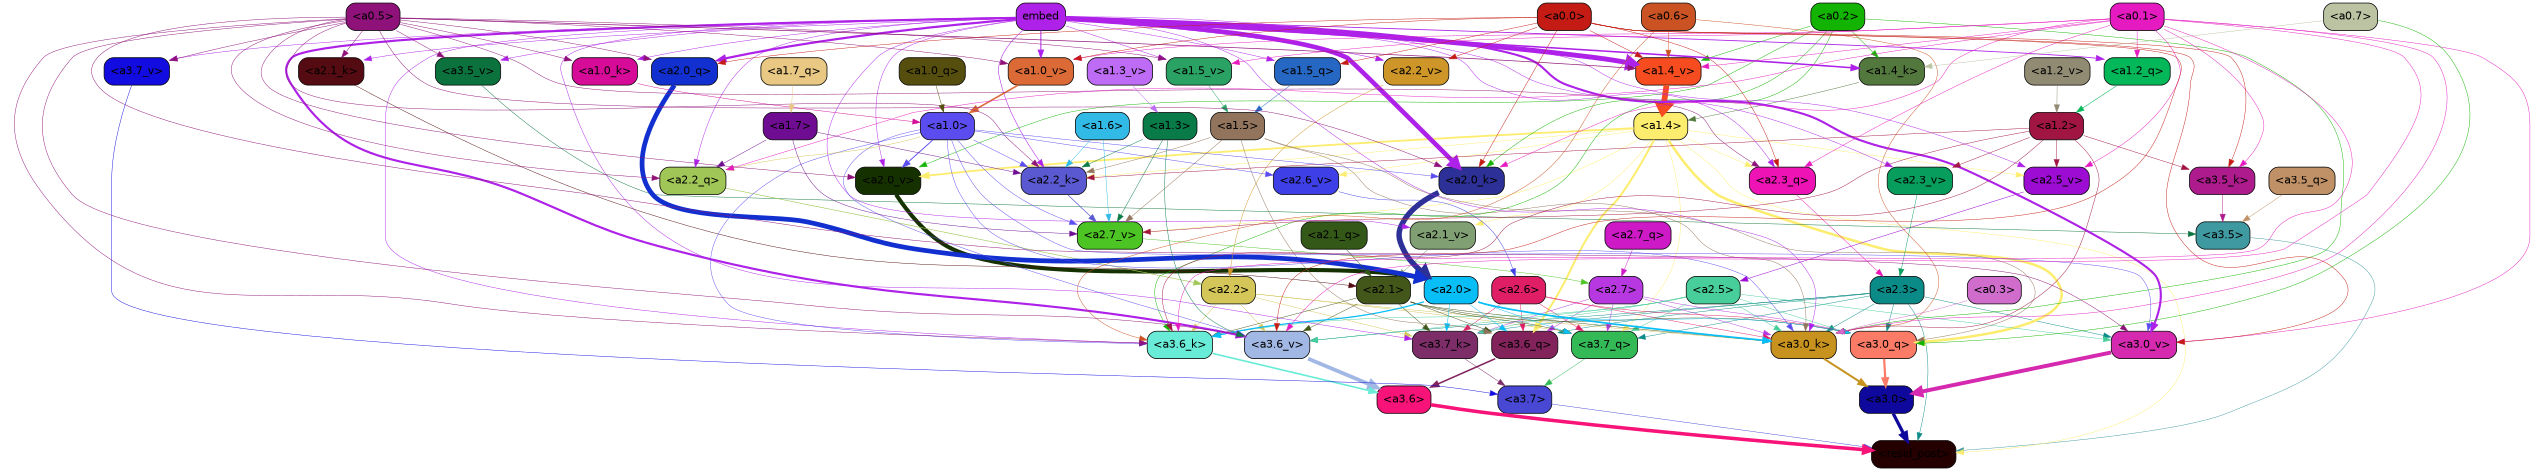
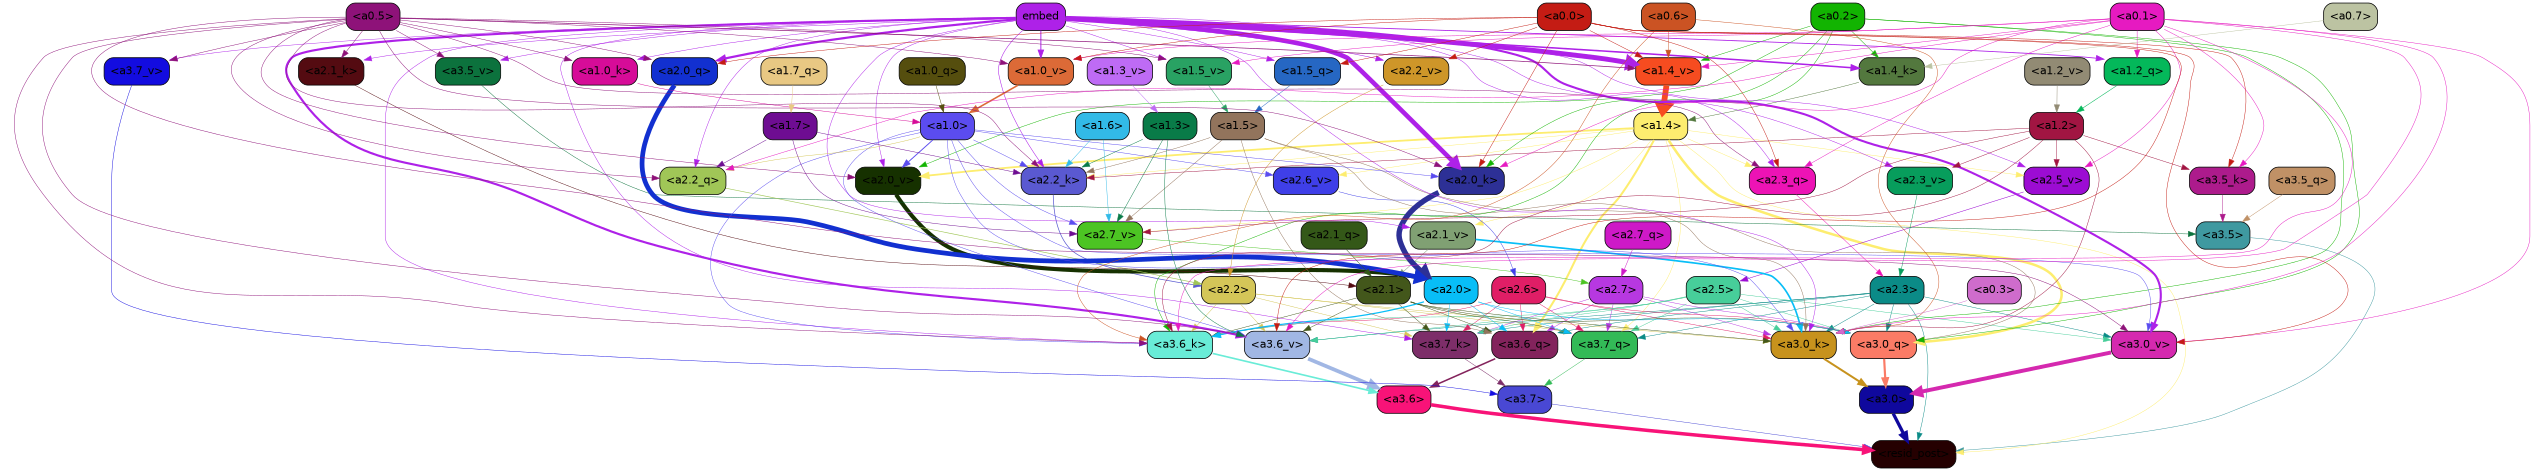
edge "<a2.2_k>" -> "<a2.7_v>": now "<a2.2_k>" -> "<a2.2>"
edge "<a0.7>" -> "<a3.0_q>": now "<a0.2>" -> "<a3.0_q>"
edge "<a2.6>" -> "<a3.6_k>": added
edge "<a2.0>" -> "<a3.0_k>": now "<a2.1_v>" -> "<a3.0_k>"
